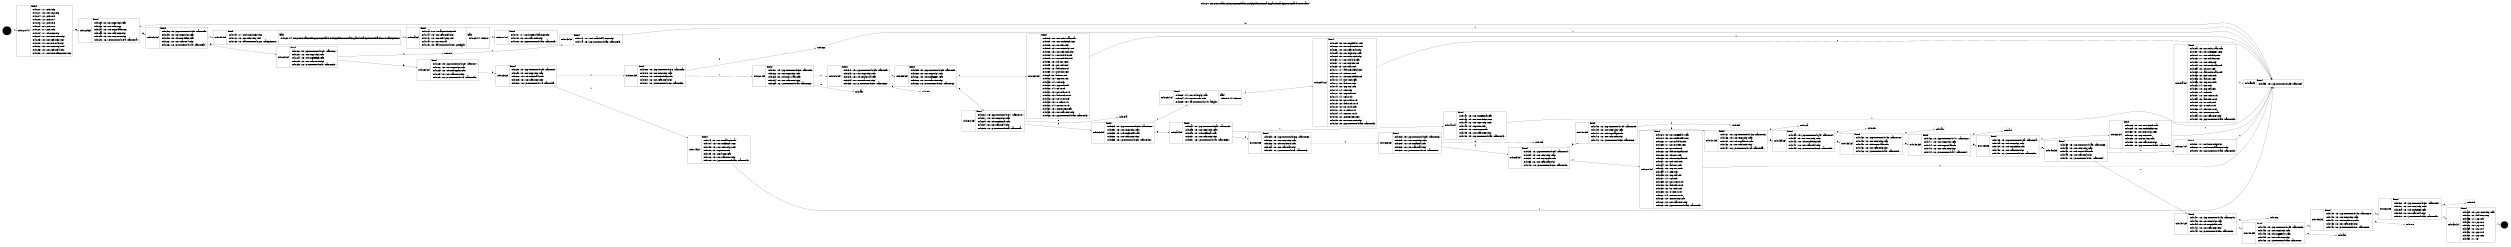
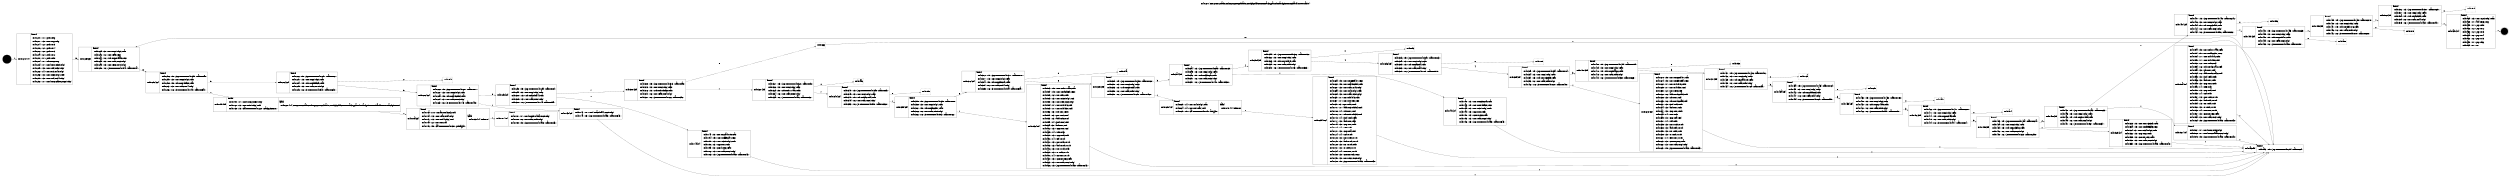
node "0x4017f3": added
edge "0x401540" -> "0x401743 [12]": now "0x4012e2 [22]" -> "0x401743 [12]"
